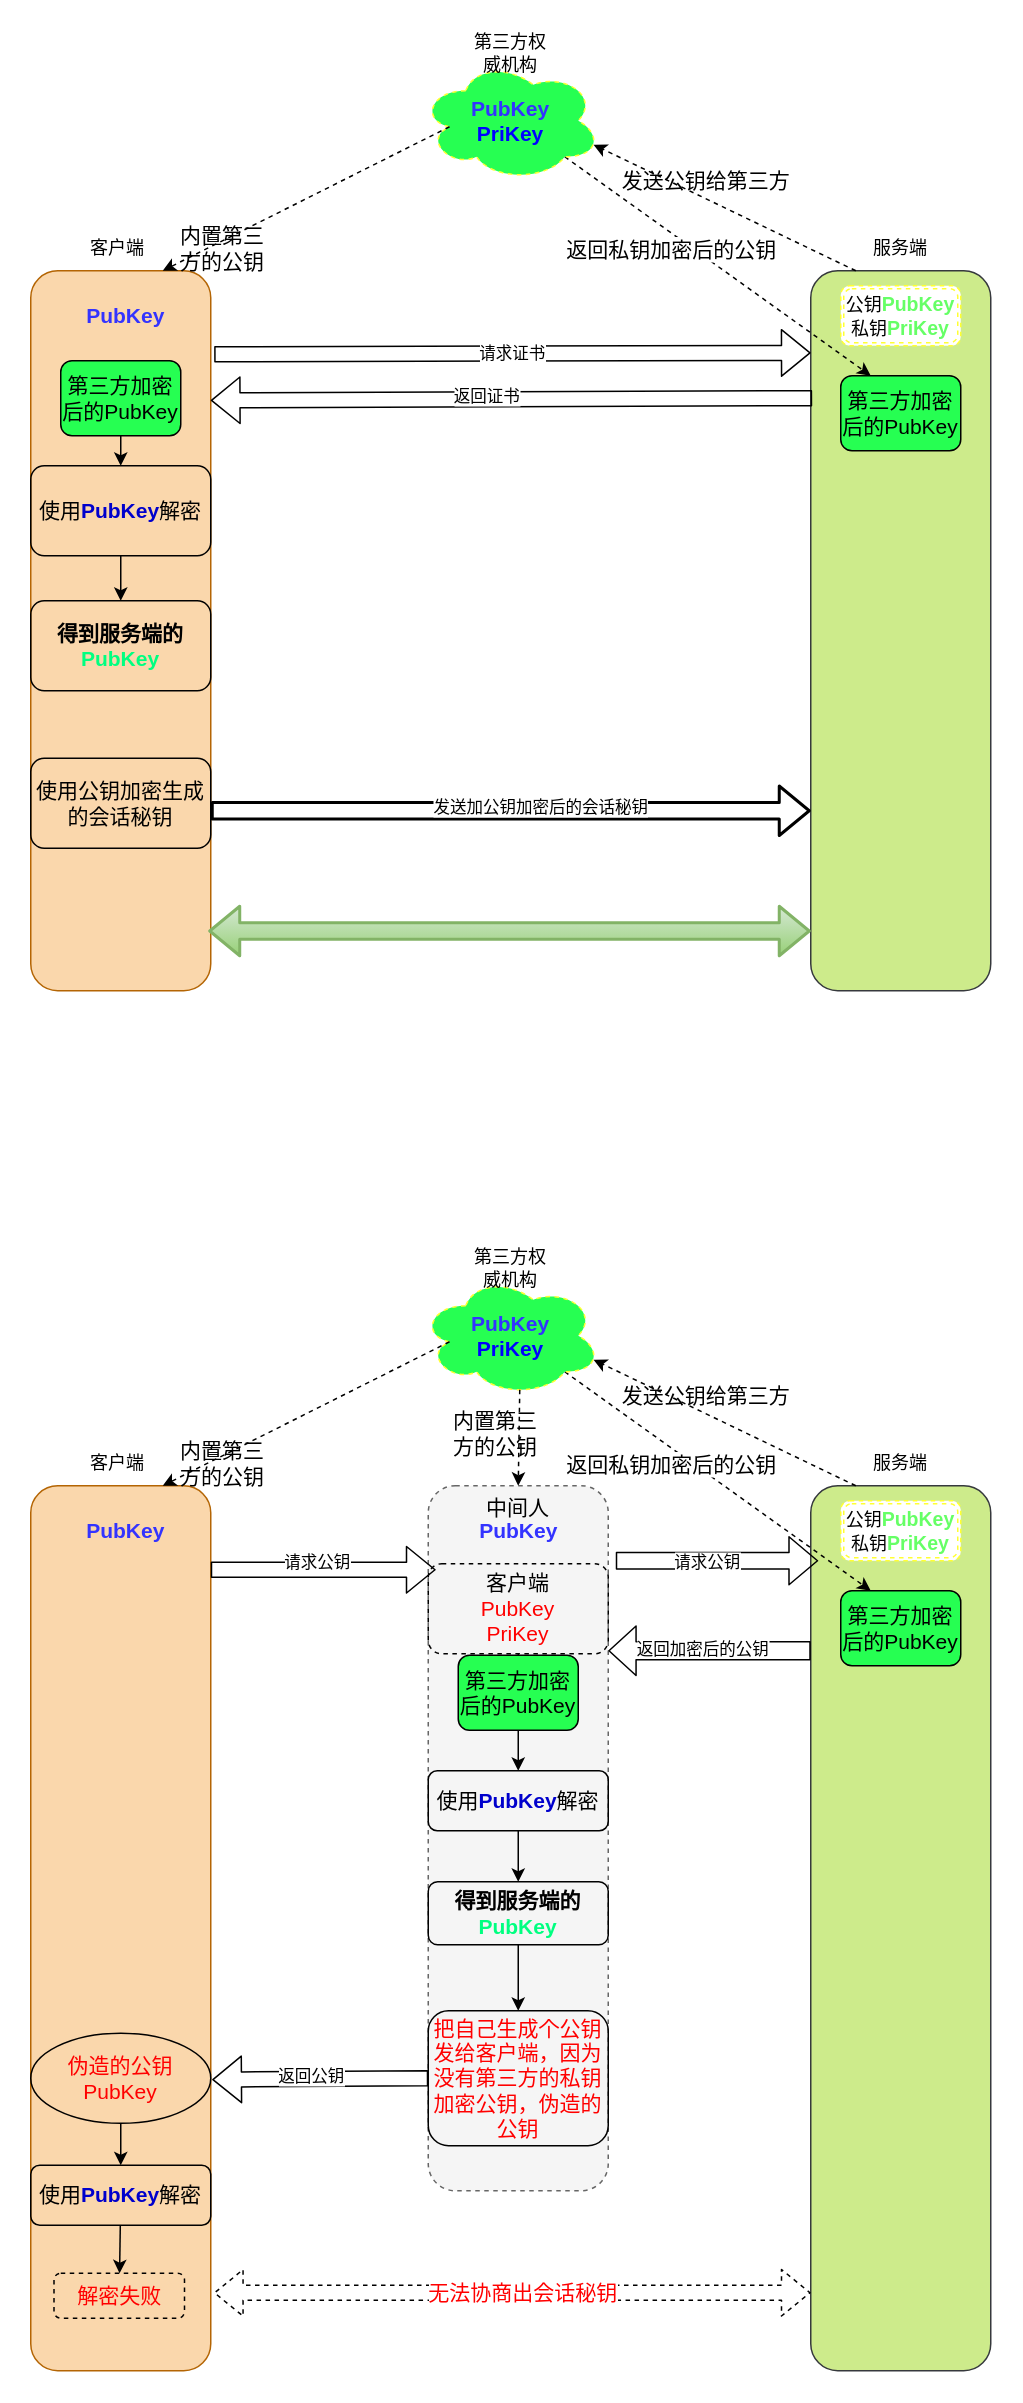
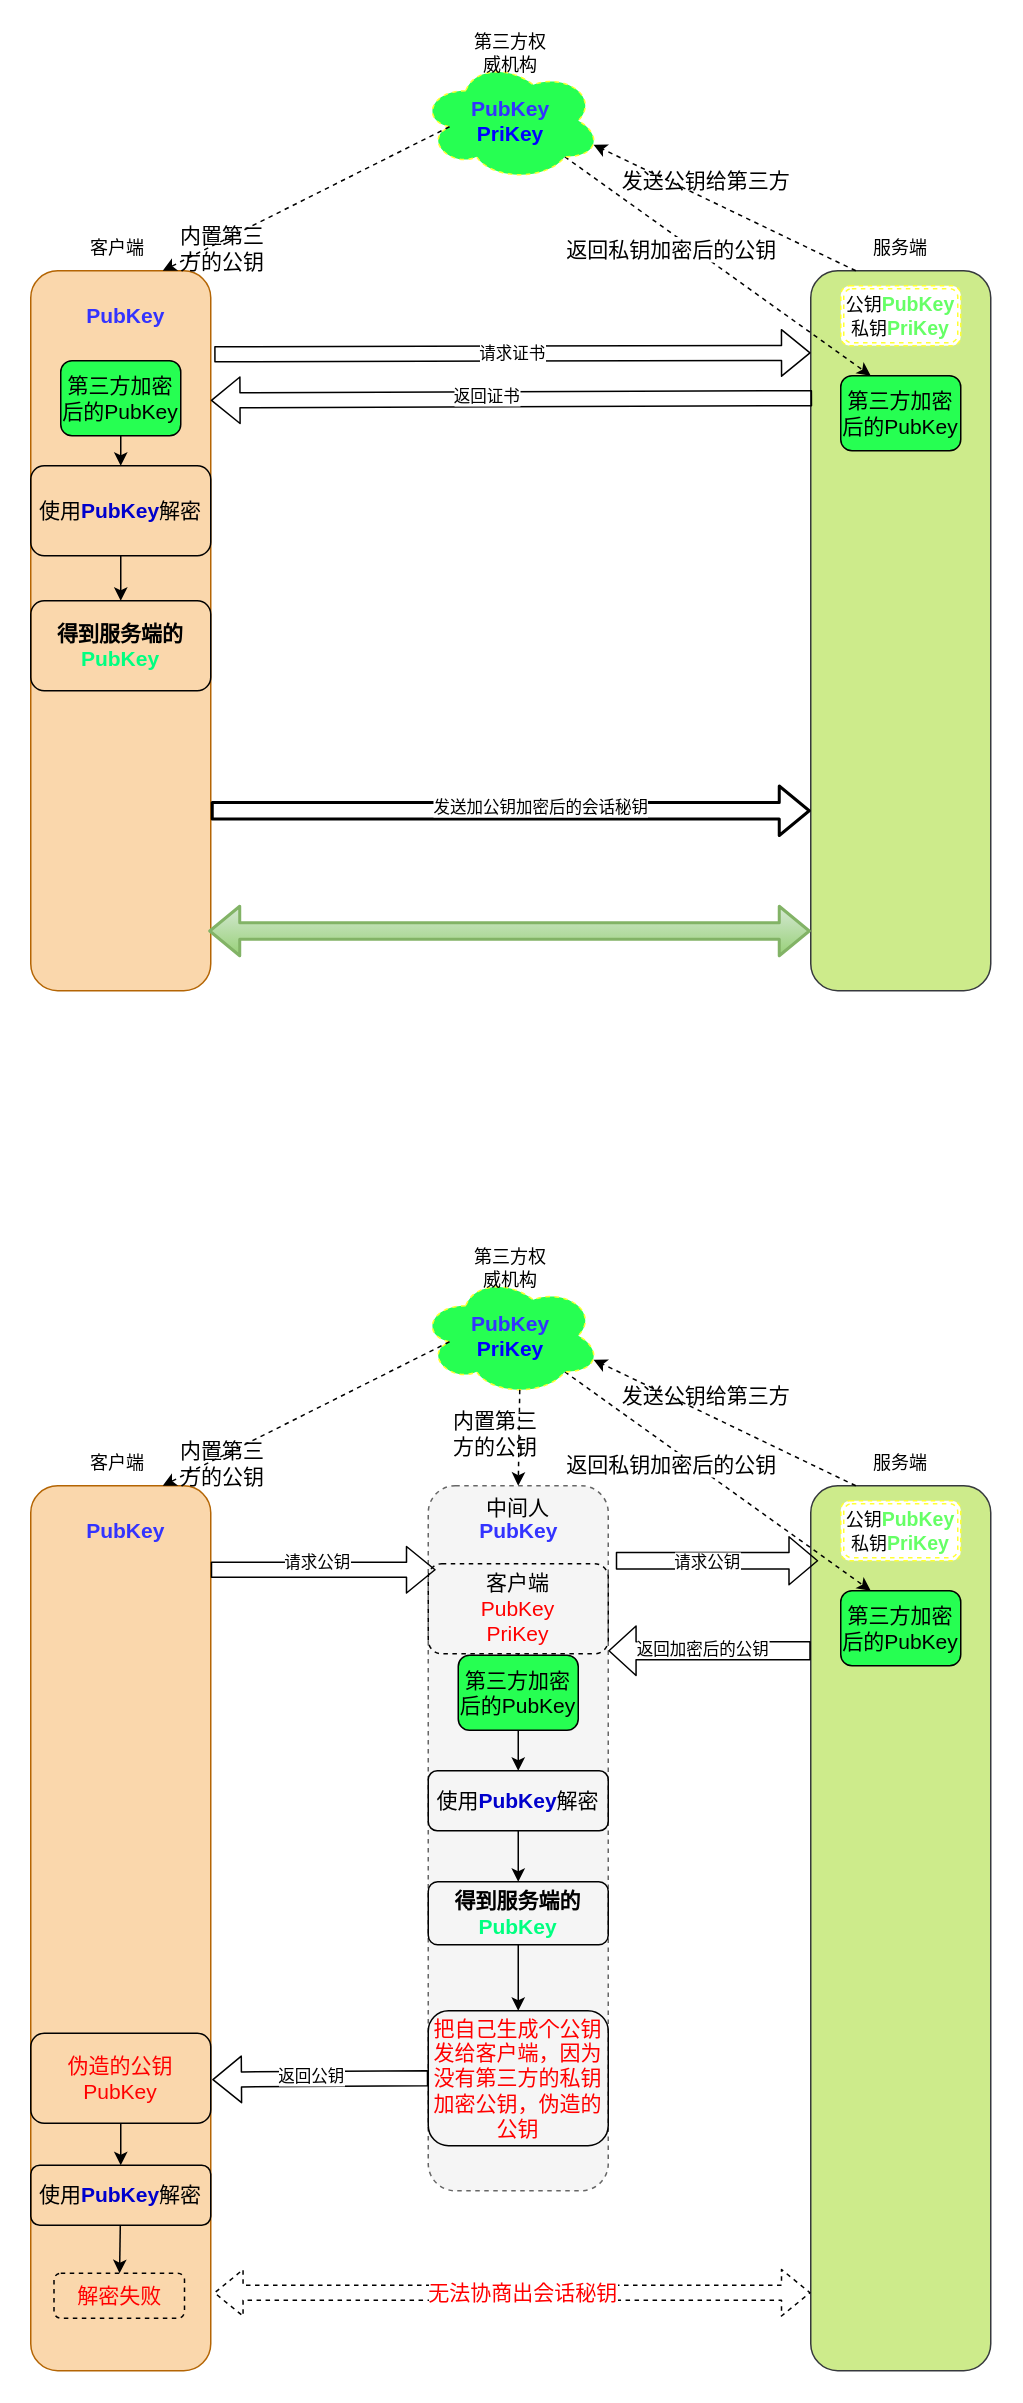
node "使用公钥加密生成的会话秘钥": removed
node "伪造的公钥 PubKey": shape ellipse -> rounded rectangle
